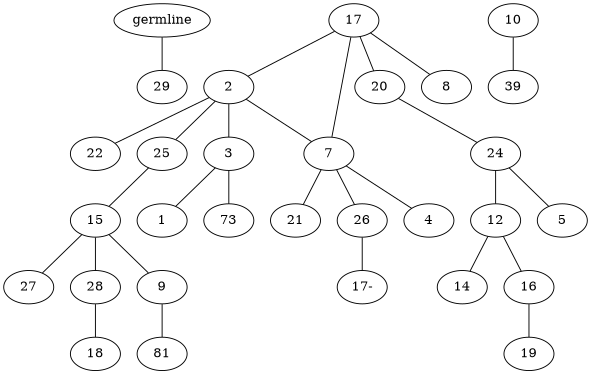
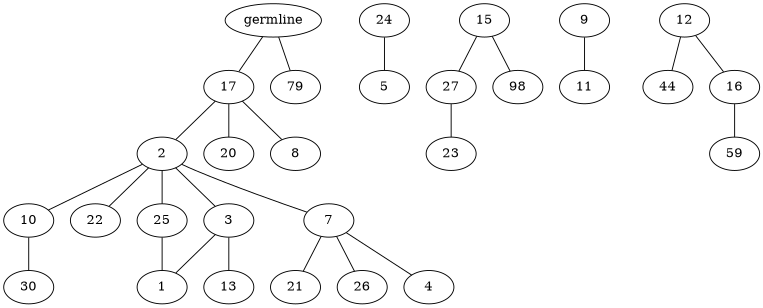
node "29": label "29" -> "79"
edge "17" -- "7": now "17" -- "germline"
node "39": label "39" -> "30"
edge "20" -- "24": removed
node "23": added
edge "2" -- "10": added
edge "25" -- "15": now "25" -- "1"
edge "24" -- "12": removed
node "73": label "73" -> "13"
edge "15" -- "9": removed
node "28": label "28" -> "98"
node "17-": removed
node "14": label "14" -> "44"
node "18": removed
node "81": label "81" -> "11"
node "19": label "19" -> "59"
